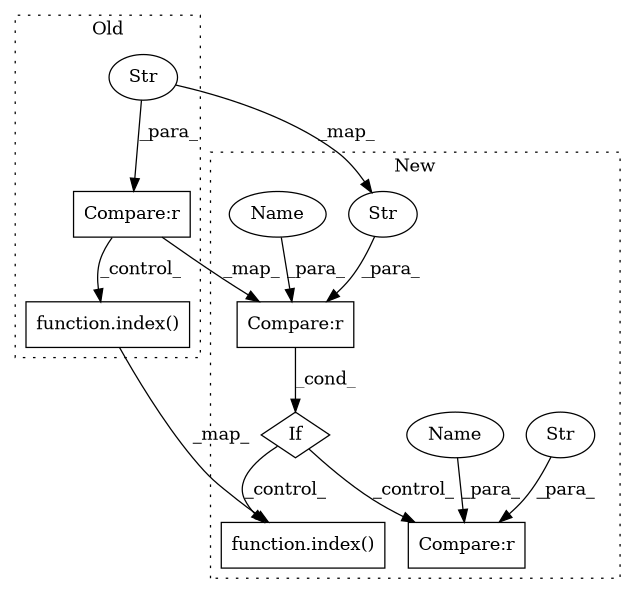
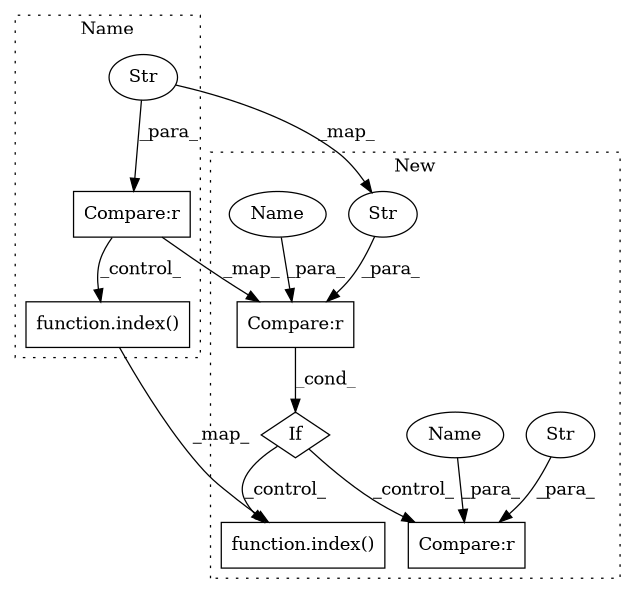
cluster "Old": label "Old" -> "Name"
